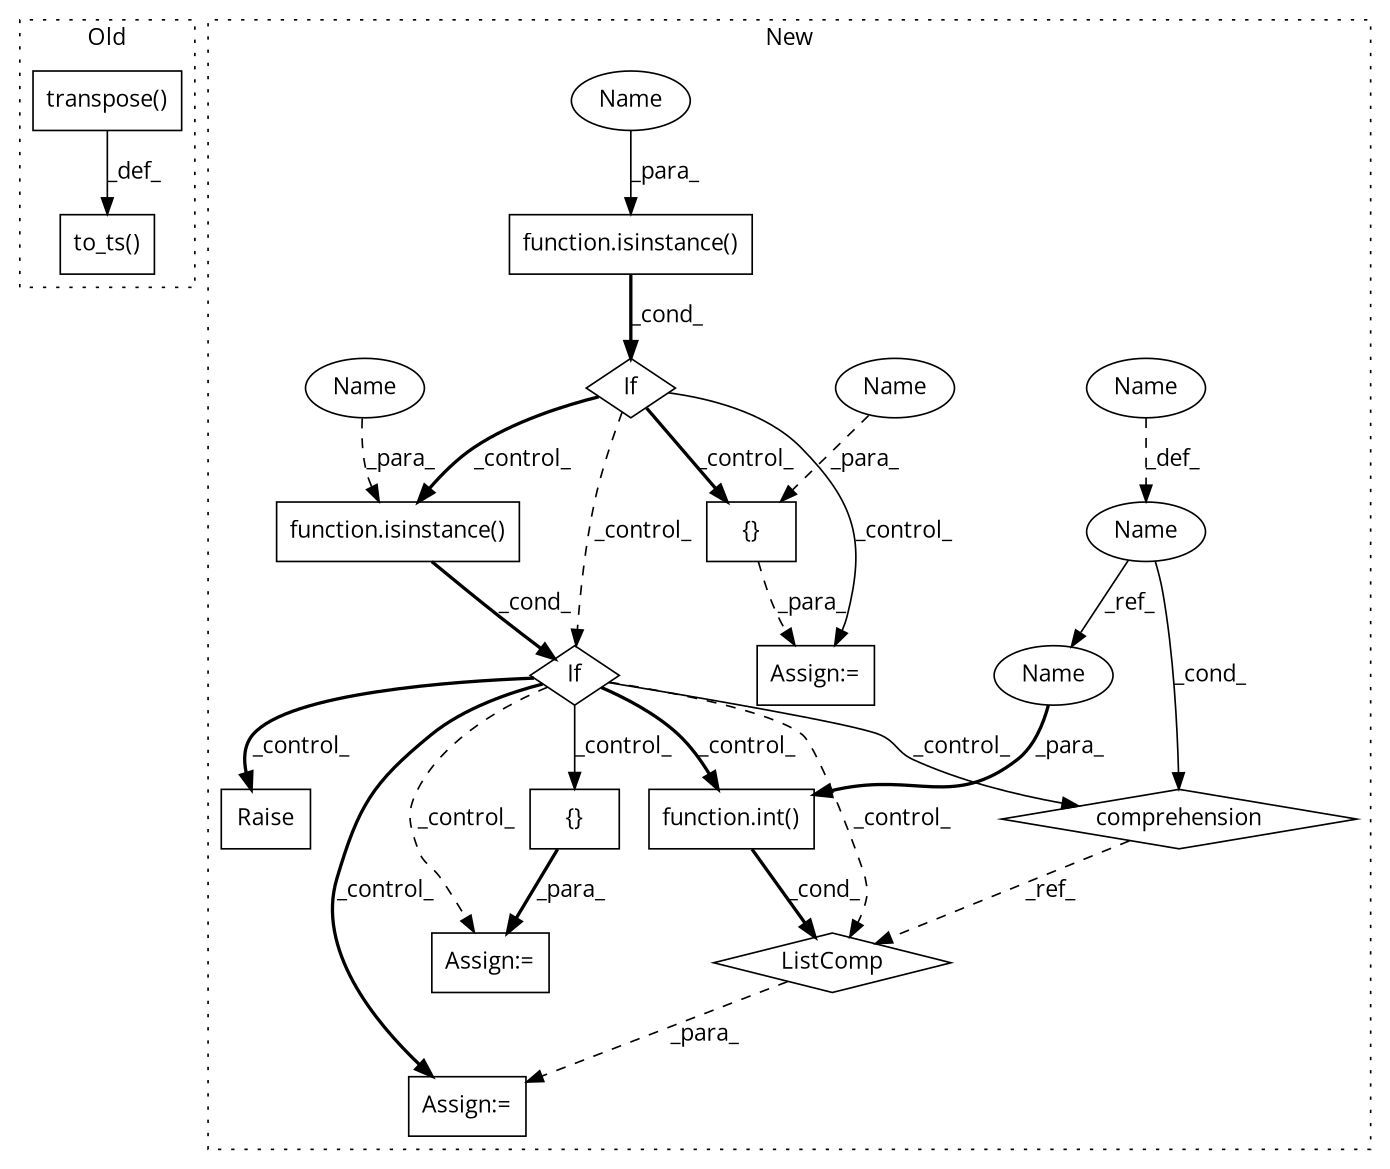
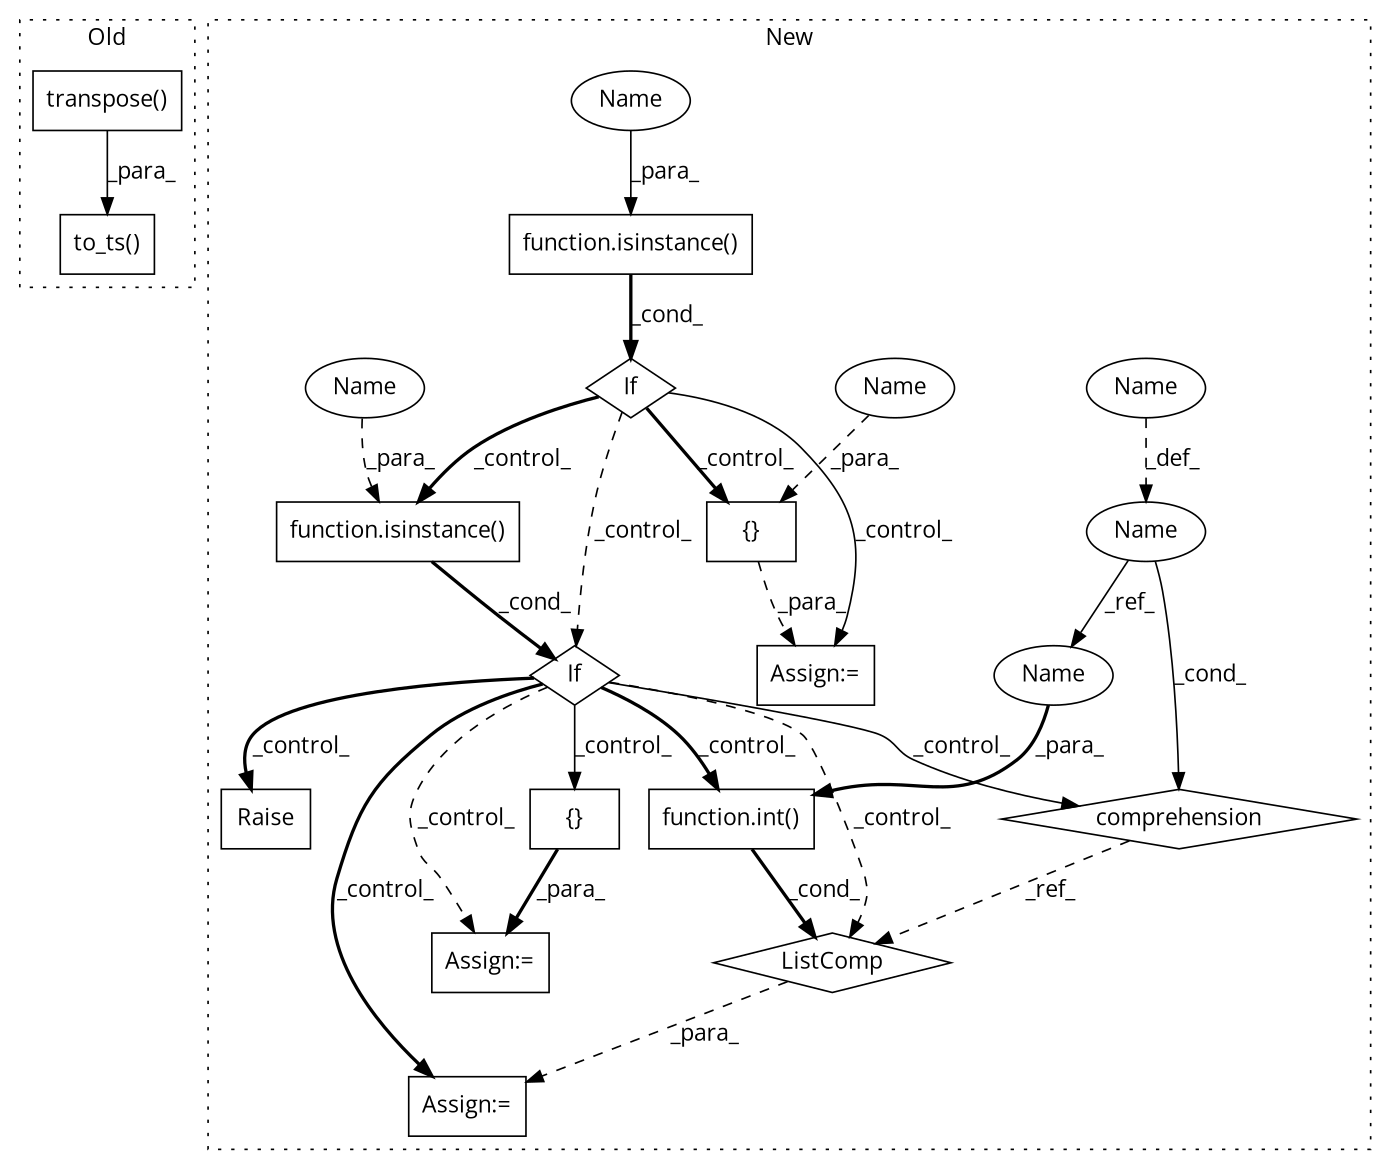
edge "transpose()" -> "to_ts()": label "_def_" -> "_para_"
